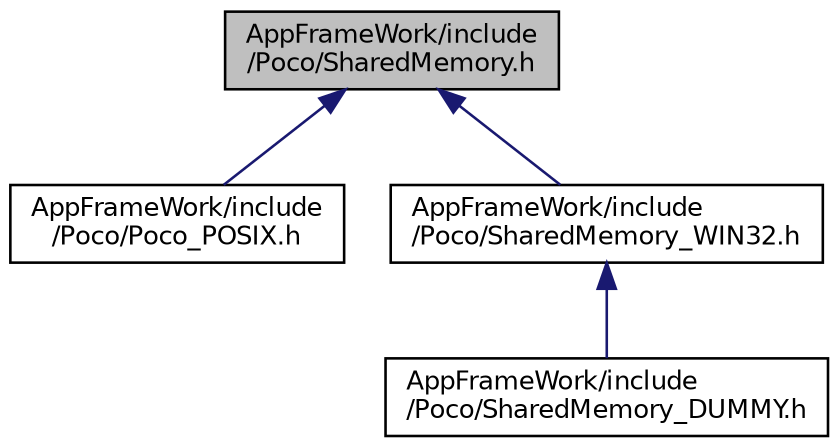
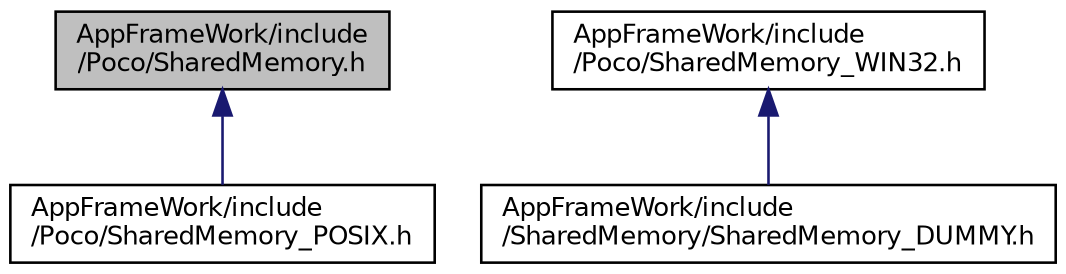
edge "AppFrameWork/include /Poco/SharedMemory_WIN32.h" -> "AppFrameWork/include /Poco/SharedMemory.h": removed
node "AppFrameWork/include /Poco/Poco_POSIX.h": label "AppFrameWork/include /Poco/Poco_POSIX.h" -> "AppFrameWork/include /Poco/SharedMemory_POSIX.h"
node "AppFrameWork/include /Poco/SharedMemory_DUMMY.h": label "AppFrameWork/include /Poco/SharedMemory_DUMMY.h" -> "AppFrameWork/include /SharedMemory/SharedMemory_DUMMY.h"
